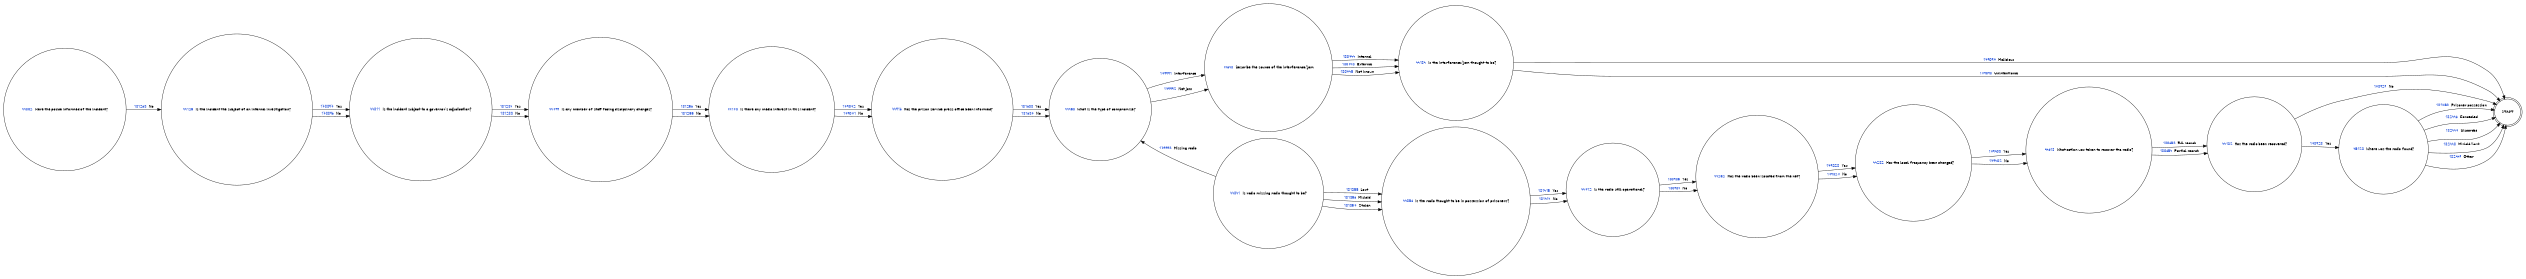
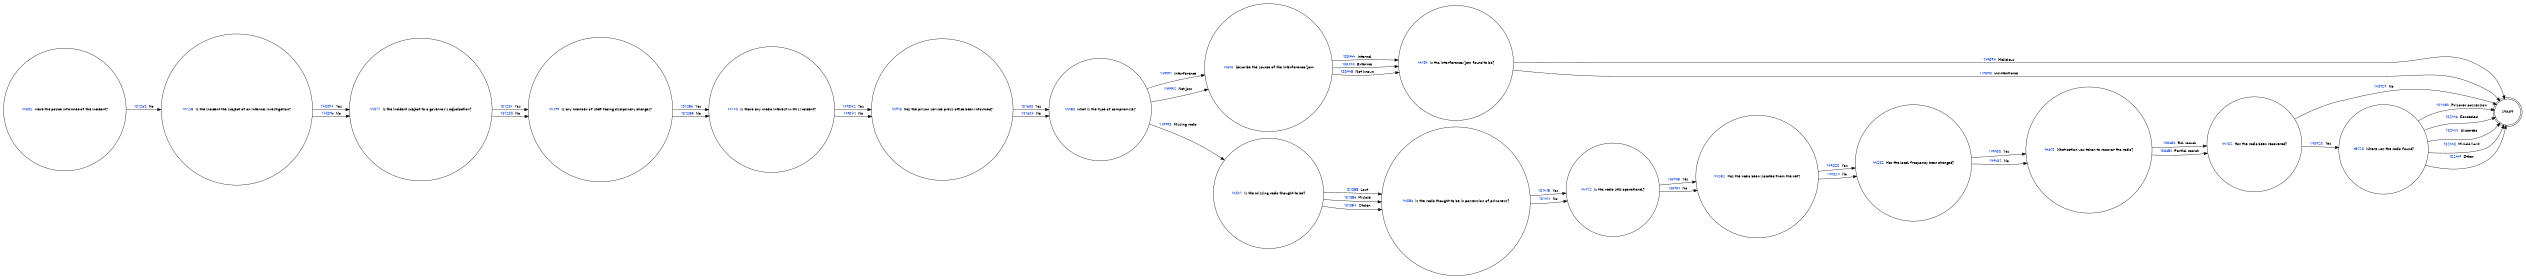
node "44184": text "Is the interference/jam thought to be?" -> "Is the interference/jam found to be?"
edge "44841" -> "44453": reversed
node "44841": text "Is radio missing radio thought to be?" -> "Is the missing radio thought to be?"
